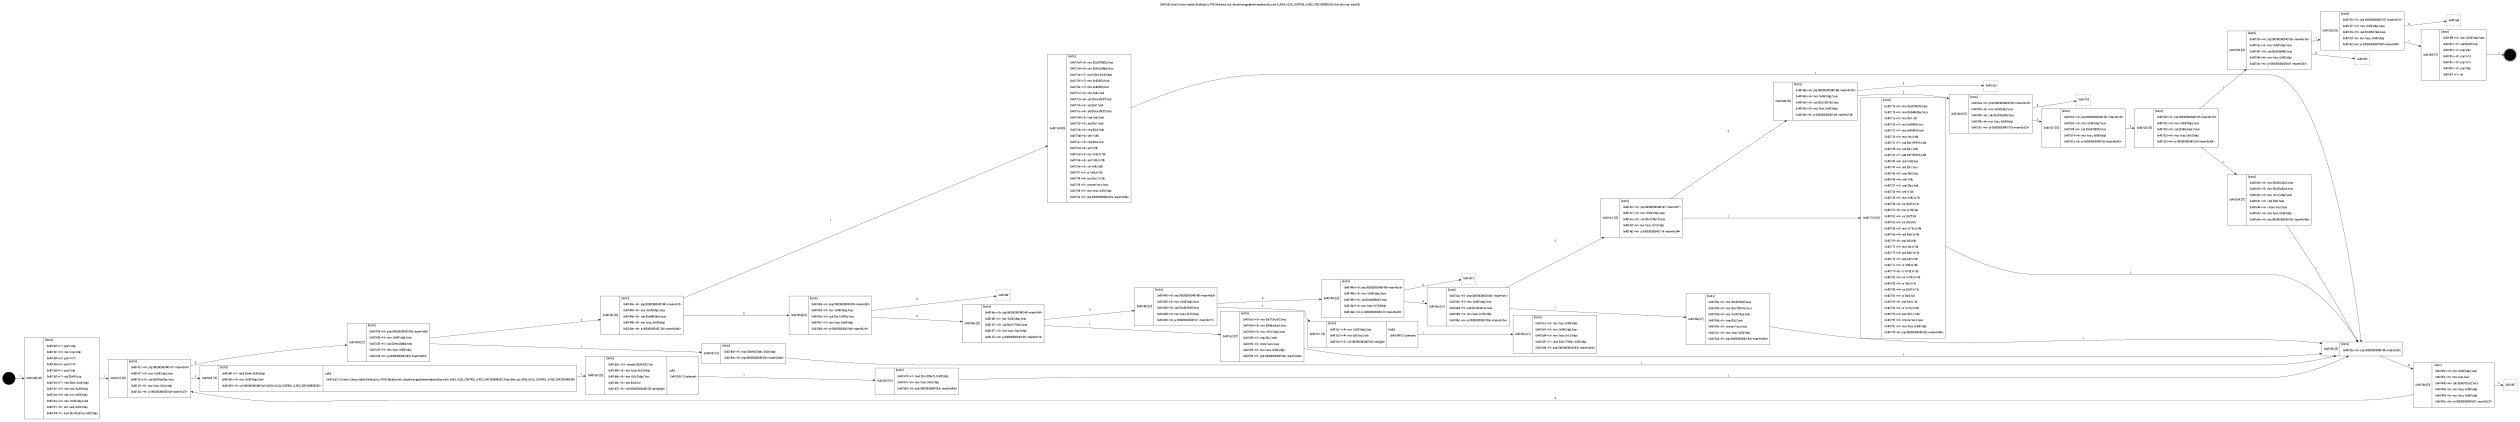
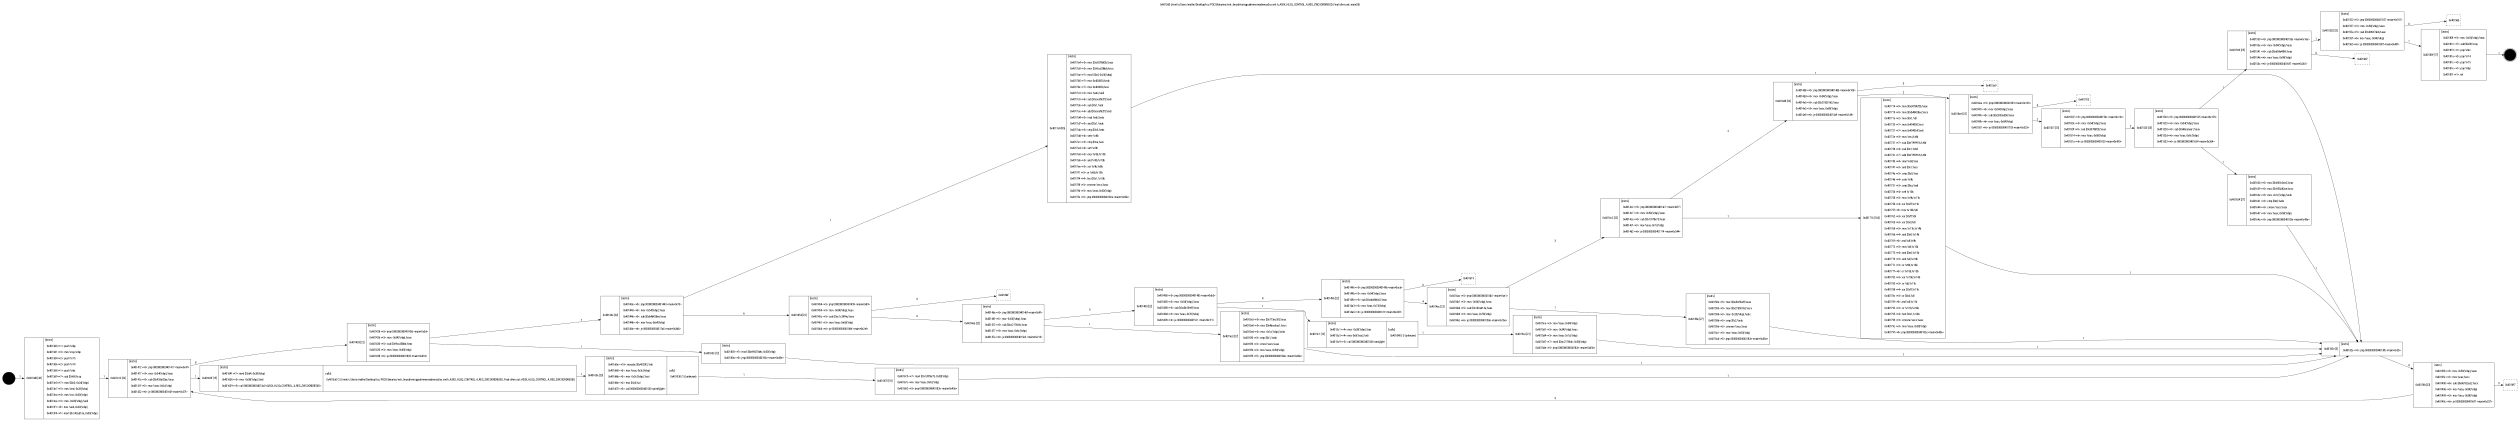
edge "0x4015ce [21]" -> "0x40182e [5]": added, label "1"
